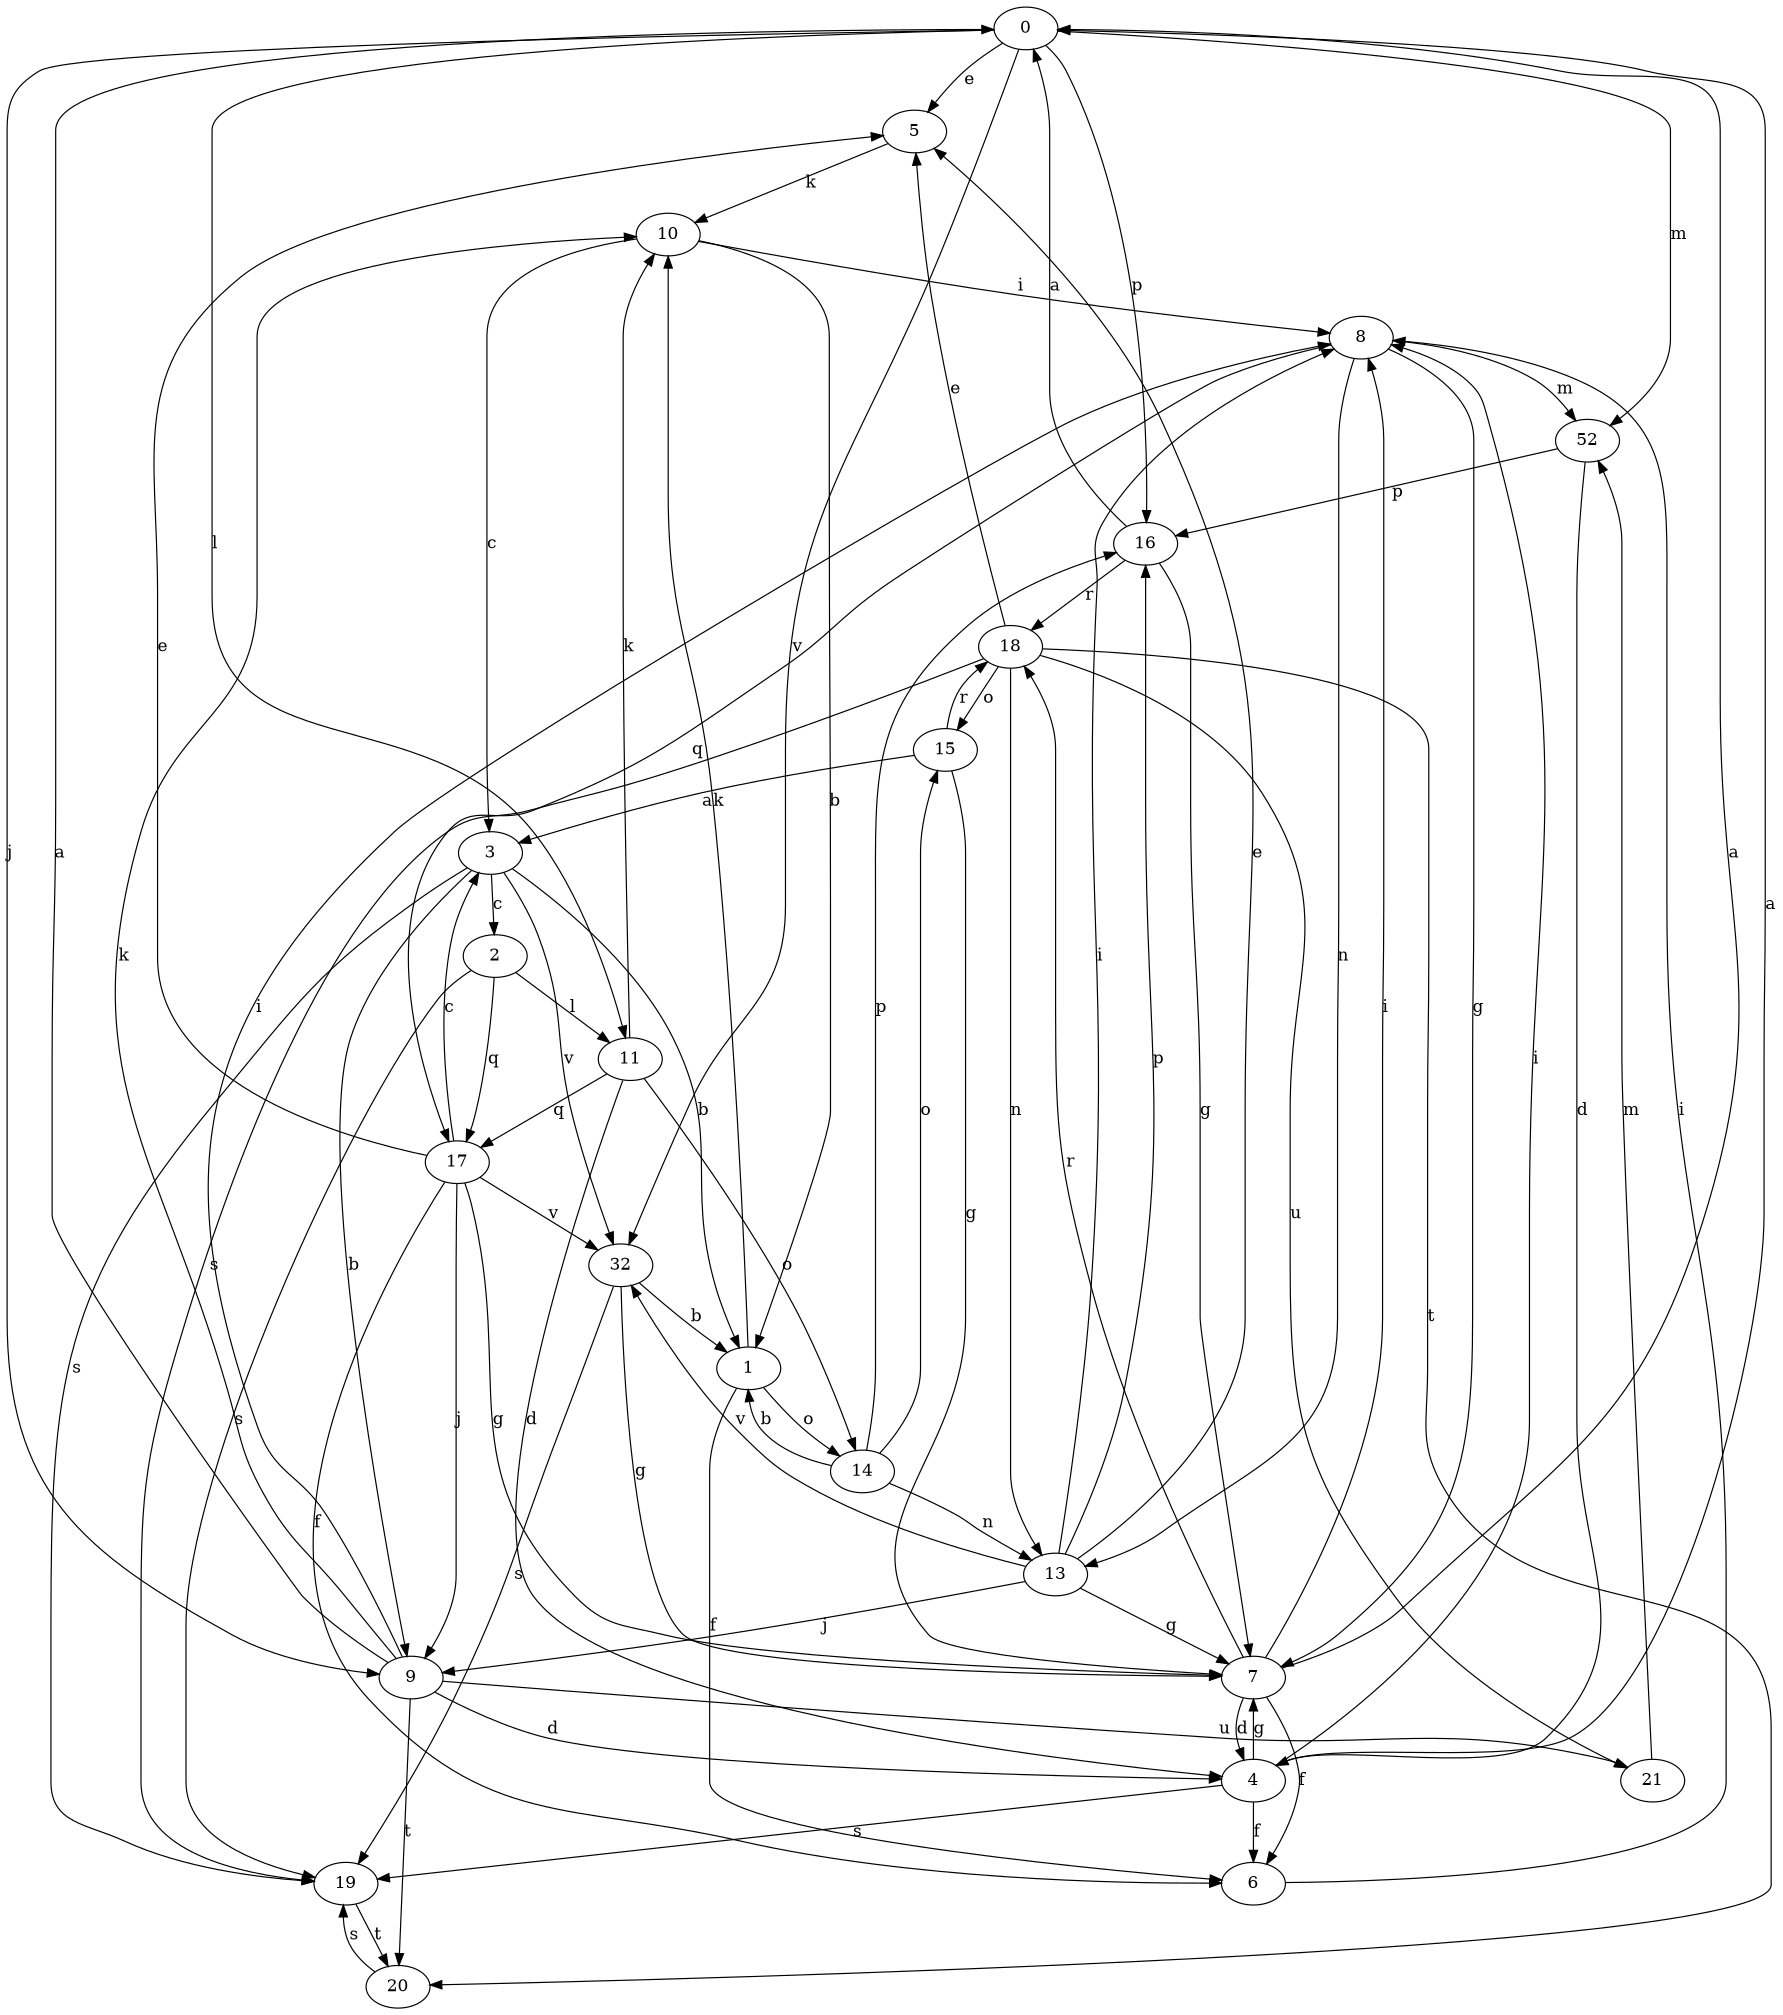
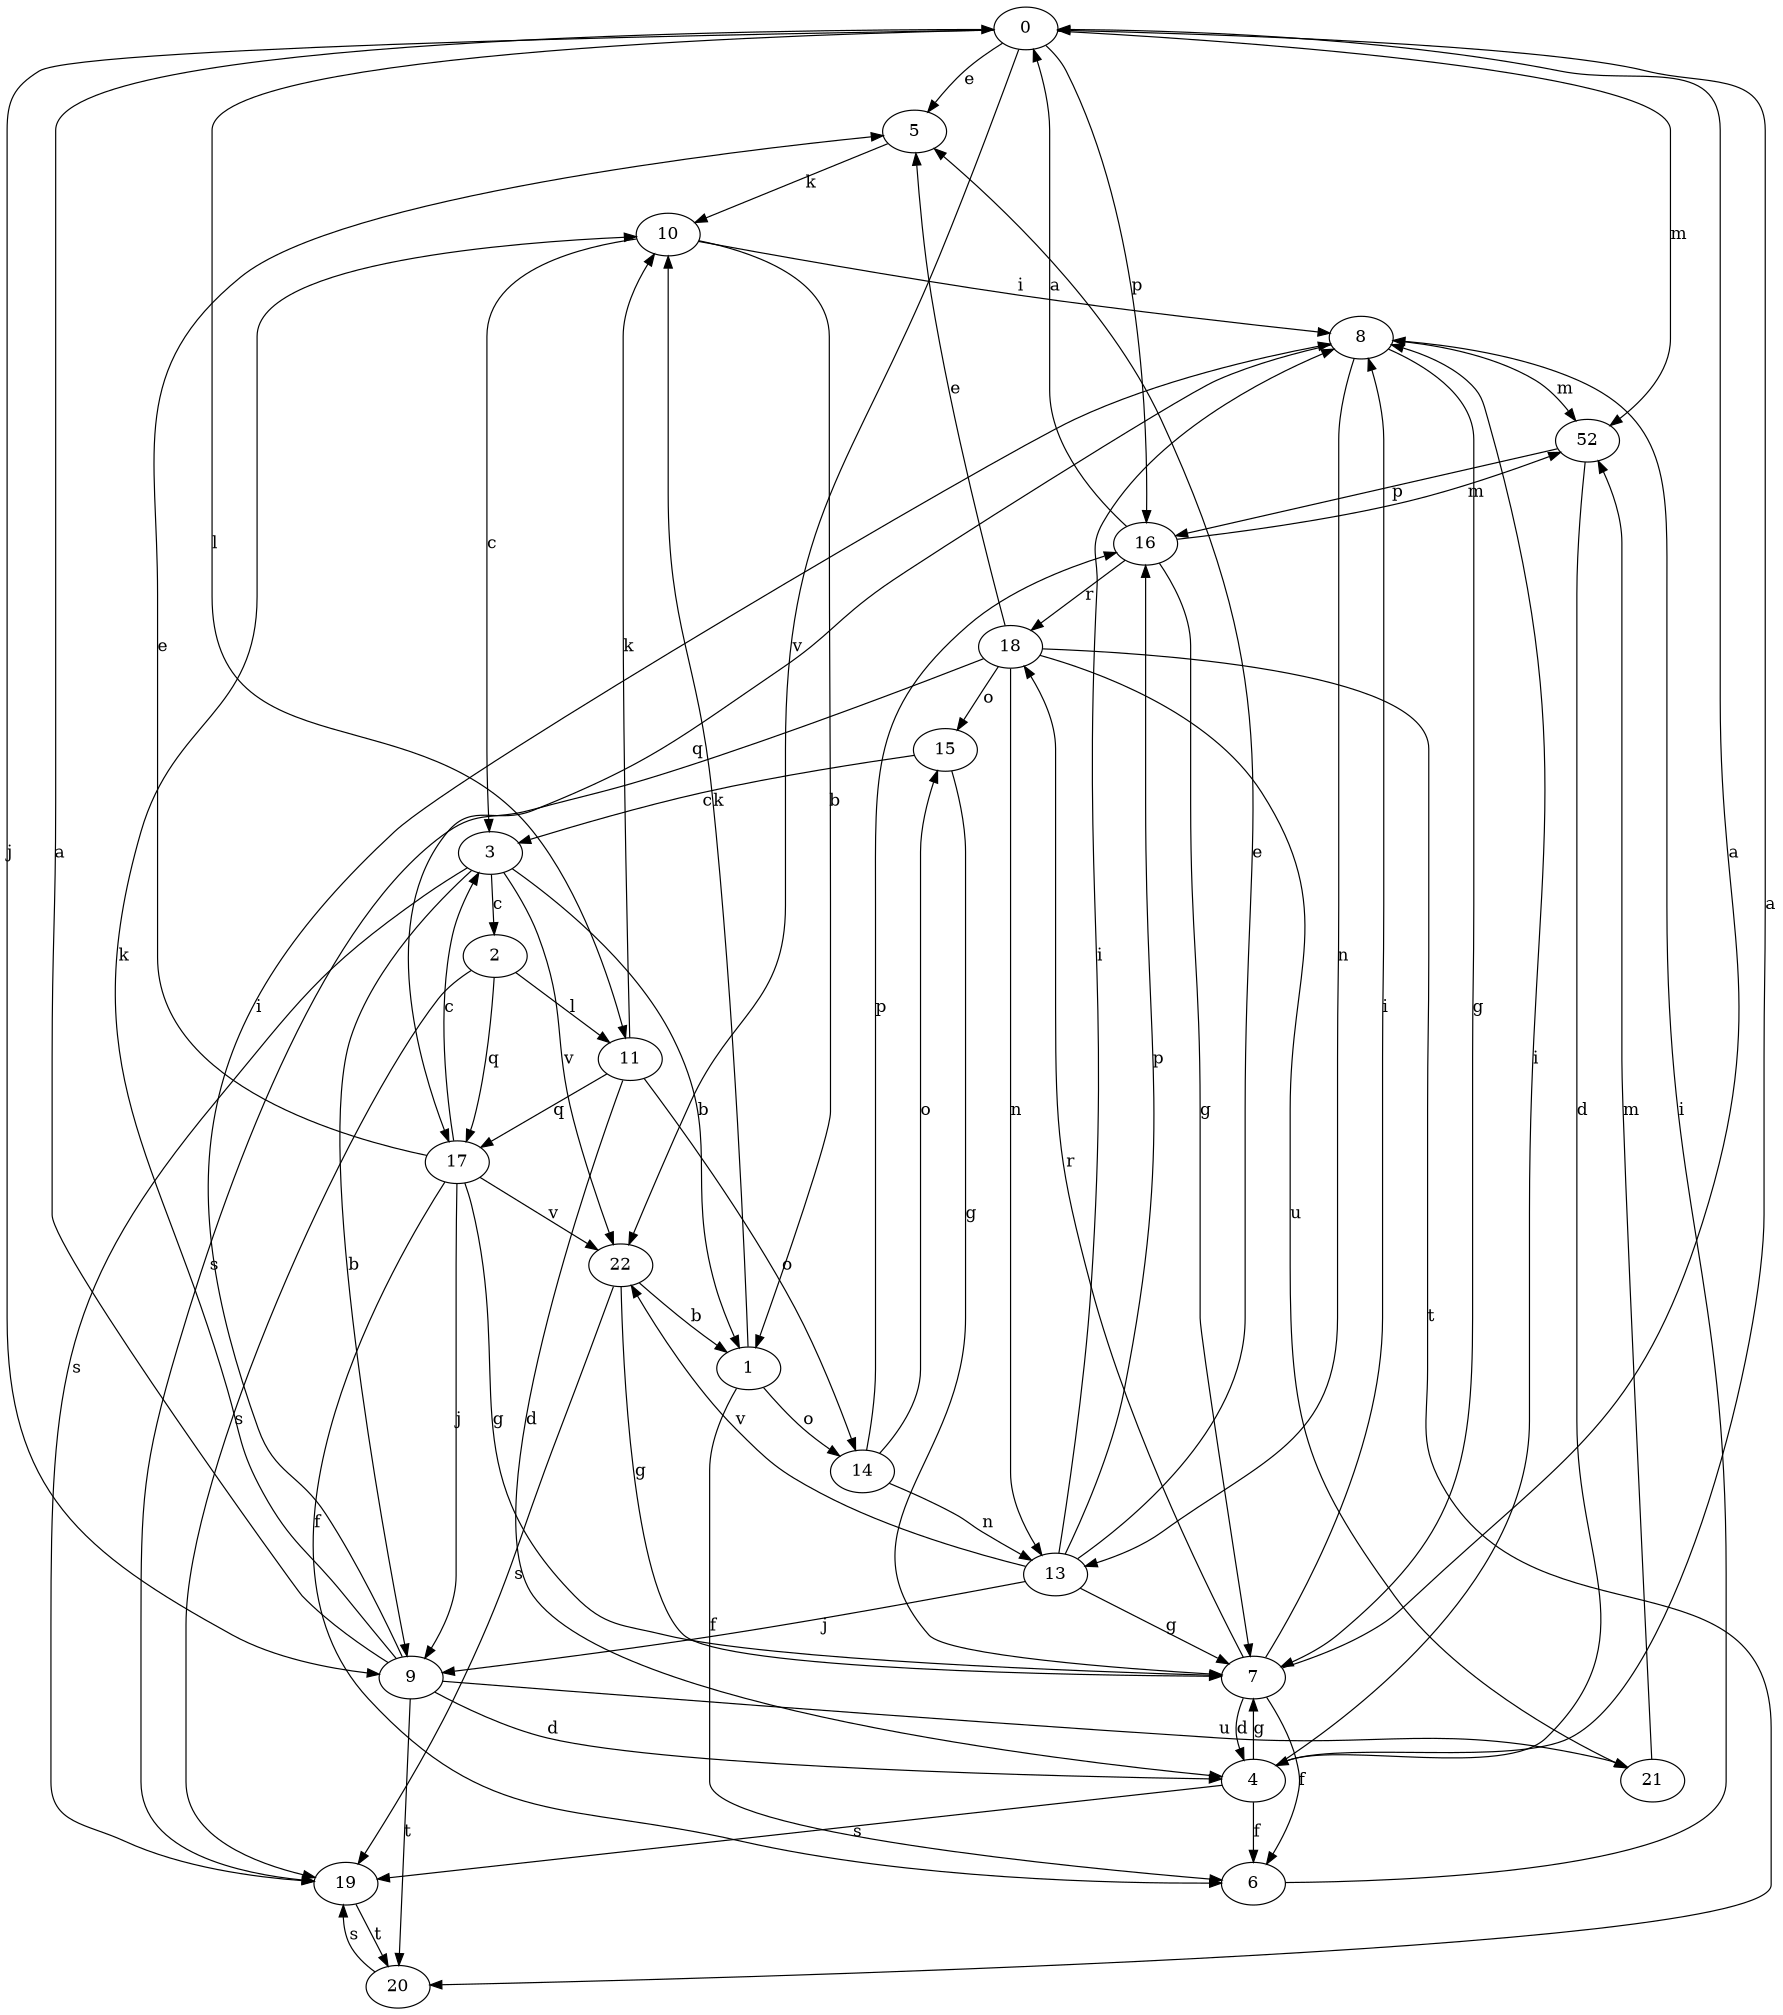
edge "16" -> "52": added, label "m"
edge "15" -> "18": removed, label "r"
edge "15" -> "3": label "a" -> "c"
node "32": label "32" -> "22"
edge "14" -> "1": removed, label "b"
